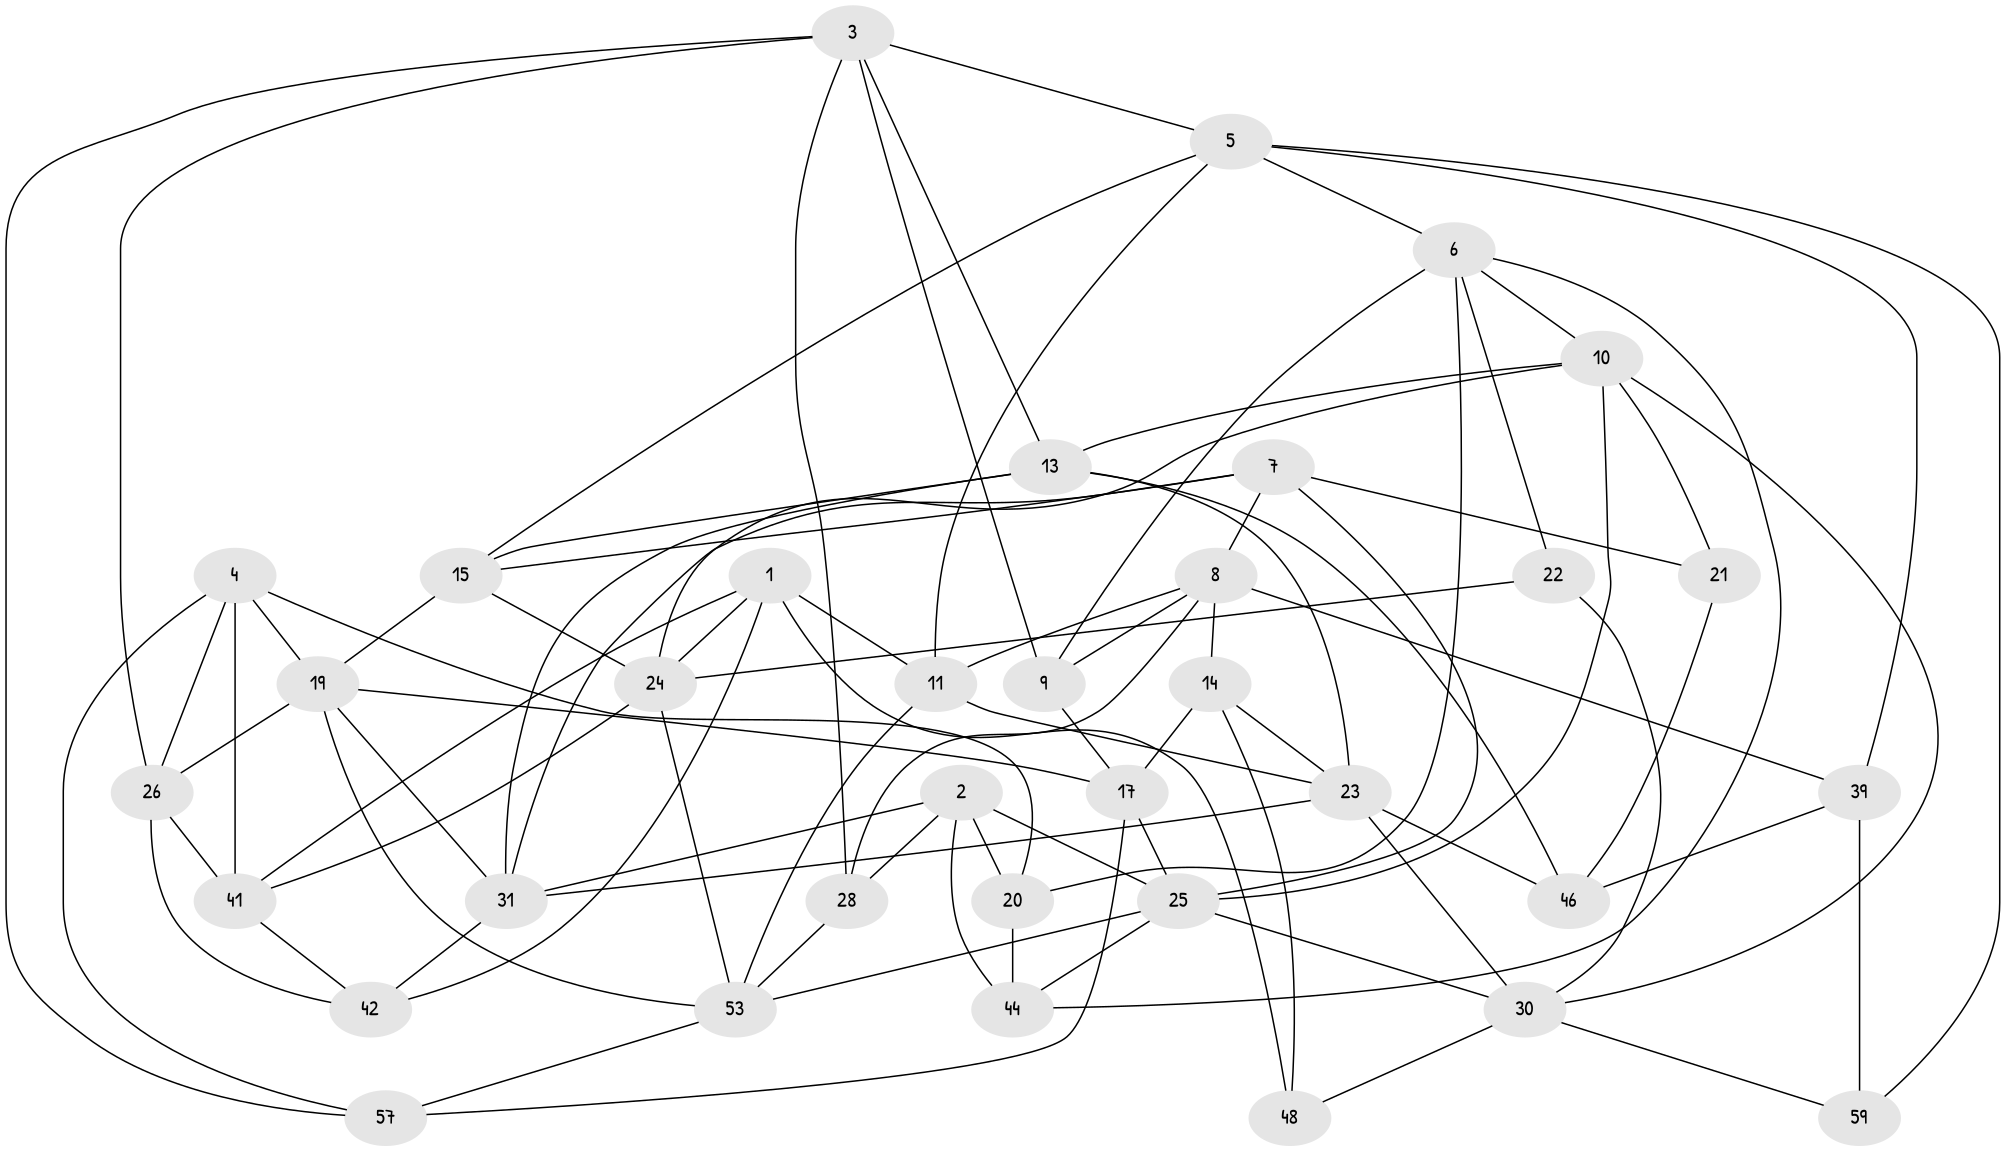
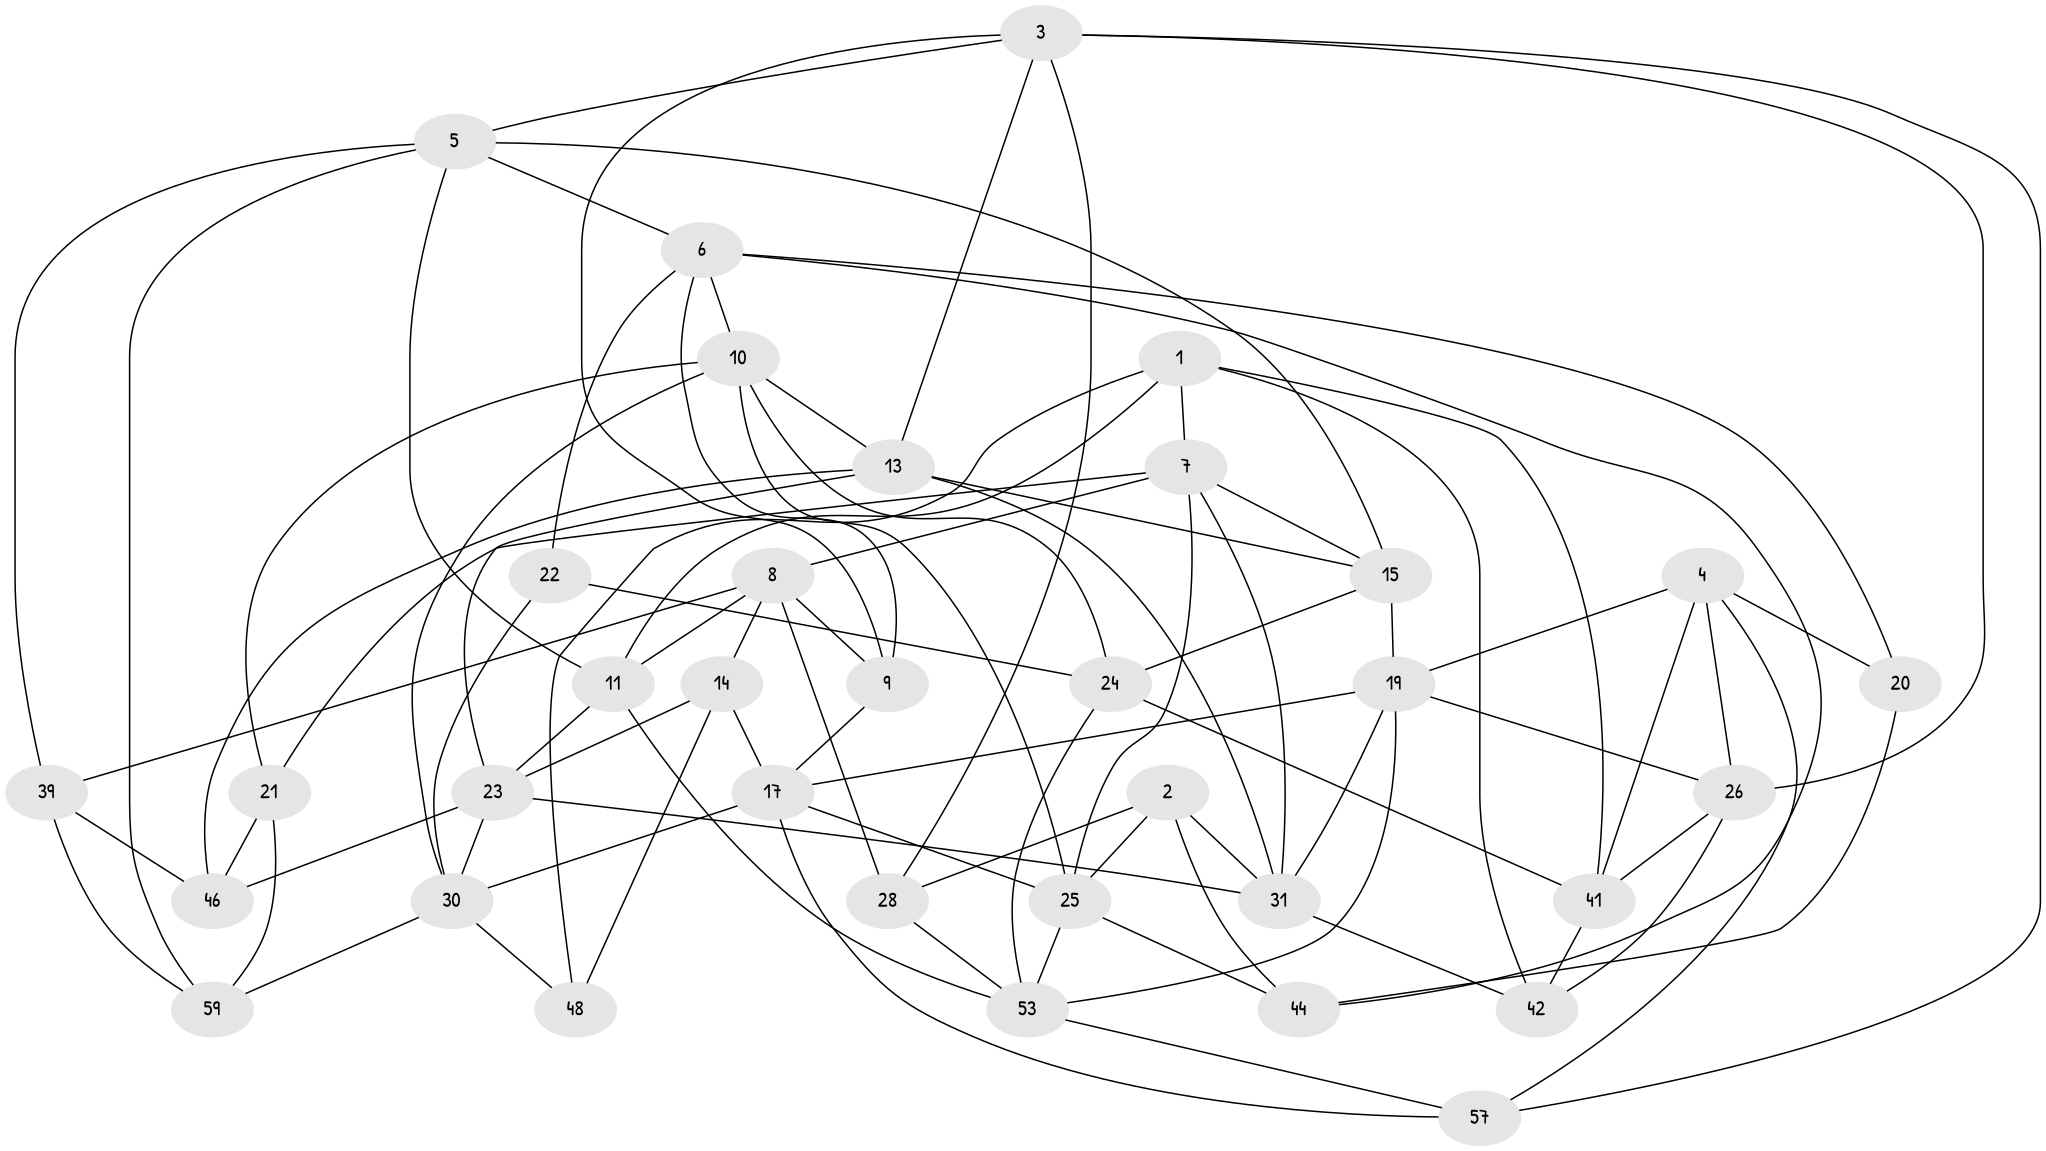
edge "1" -- "24": now "1" -- "7"
edge "2" -- "20": removed
edge "21" -- "59": added
edge "25" -- "30": now "17" -- "30"
